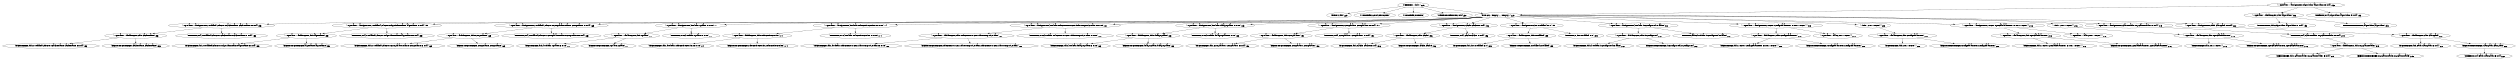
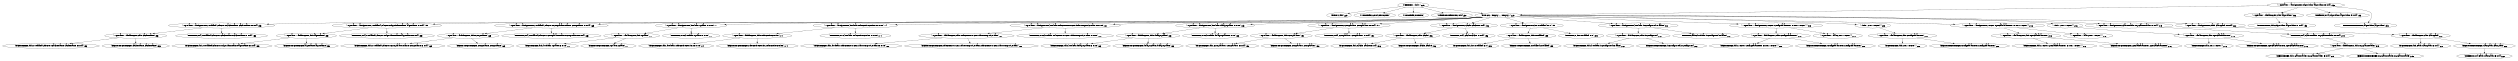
edge "(<operator>.fieldAccess,this.algorithm)" -> "(FIELD_IDENTIFIER,algorithm,algorithm)": now "(<operator>.assignment,Algorithm algorithm = null)" -> "(FIELD_IDENTIFIER,algorithm,algorithm)"
